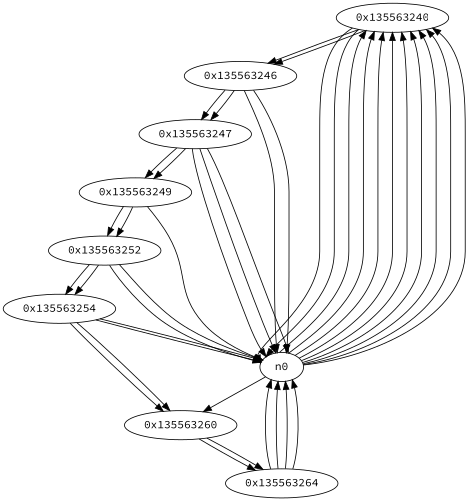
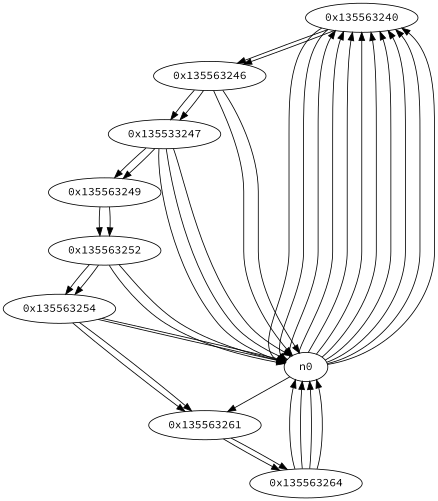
node "0x135563247": label "0x135563247" -> "0x135533247"
edge "0x135563249" -> "n0": removed
node "0x135563260": label "0x135563260" -> "0x135563261"
